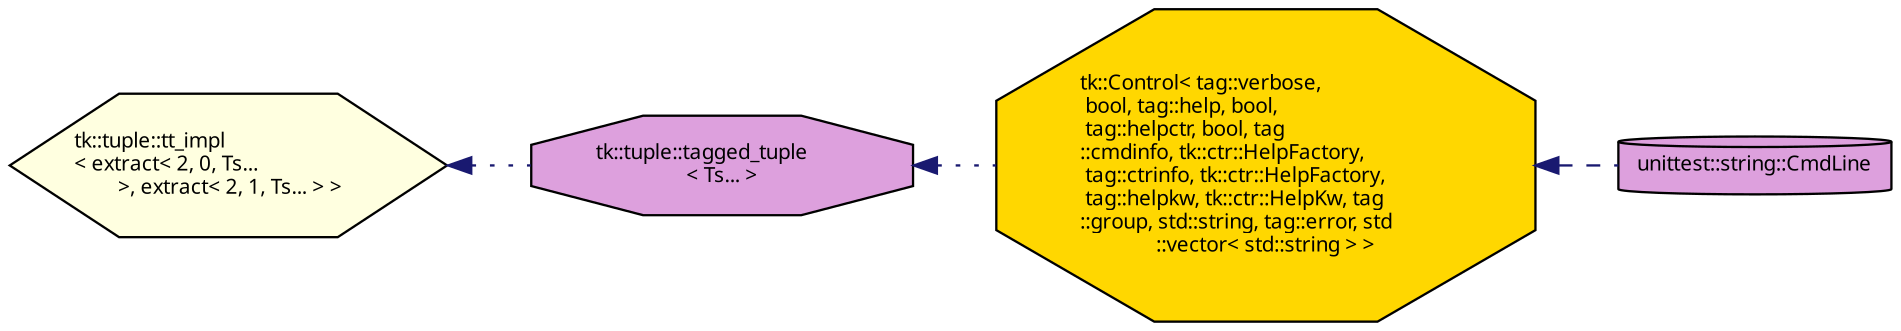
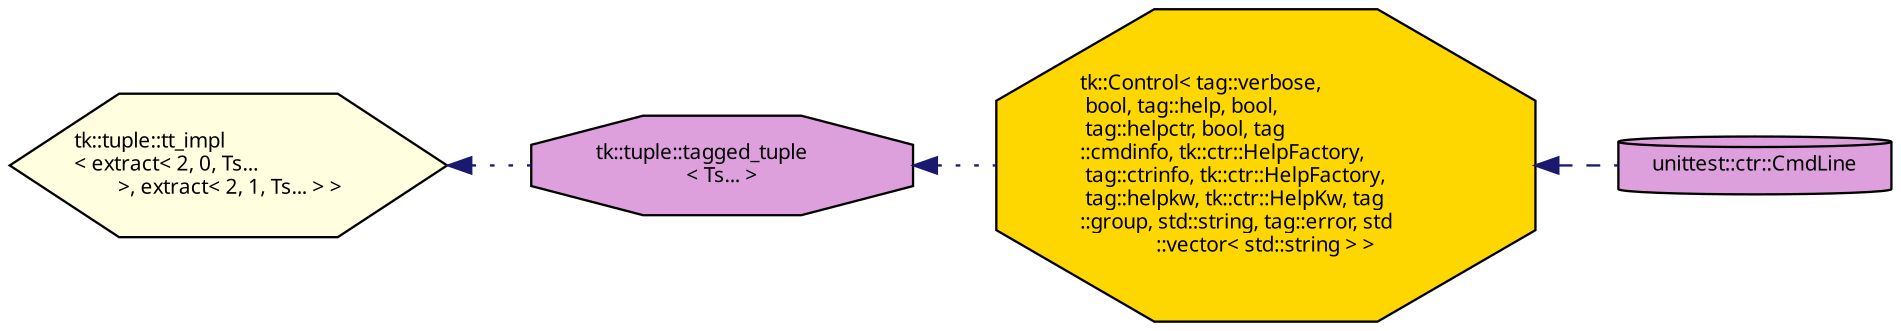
node "unittest::string::CmdLine": label "unittest::string::CmdLine" -> "unittest::ctr::CmdLine"
